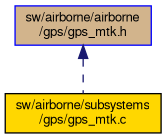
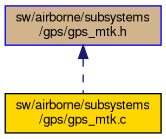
node "sw/airborne/airborne /gps/gps_mtk.h": label "sw/airborne/airborne /gps/gps_mtk.h" -> "sw/airborne/subsystems /gps/gps_mtk.h"
